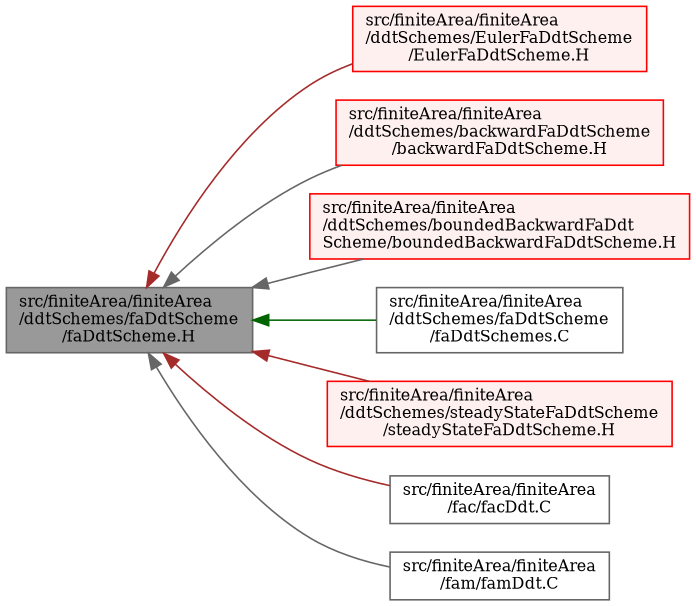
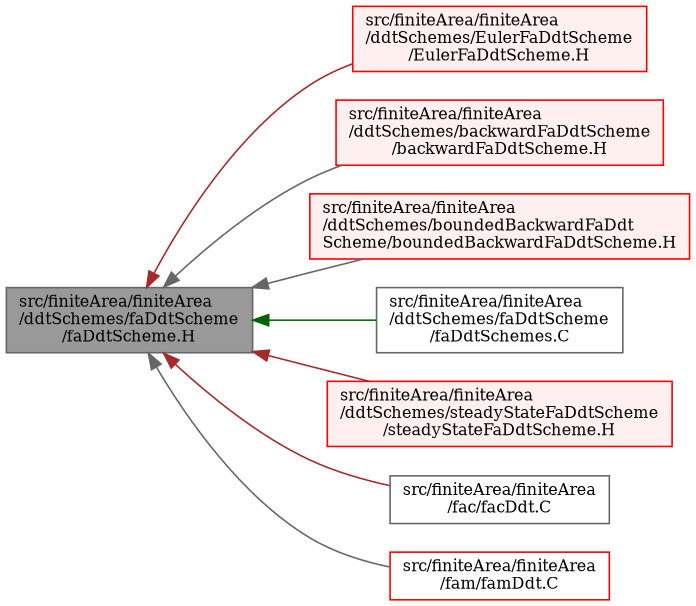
node "src/finiteArea/finiteArea /fam/famDdt.C": color grey40 -> red
